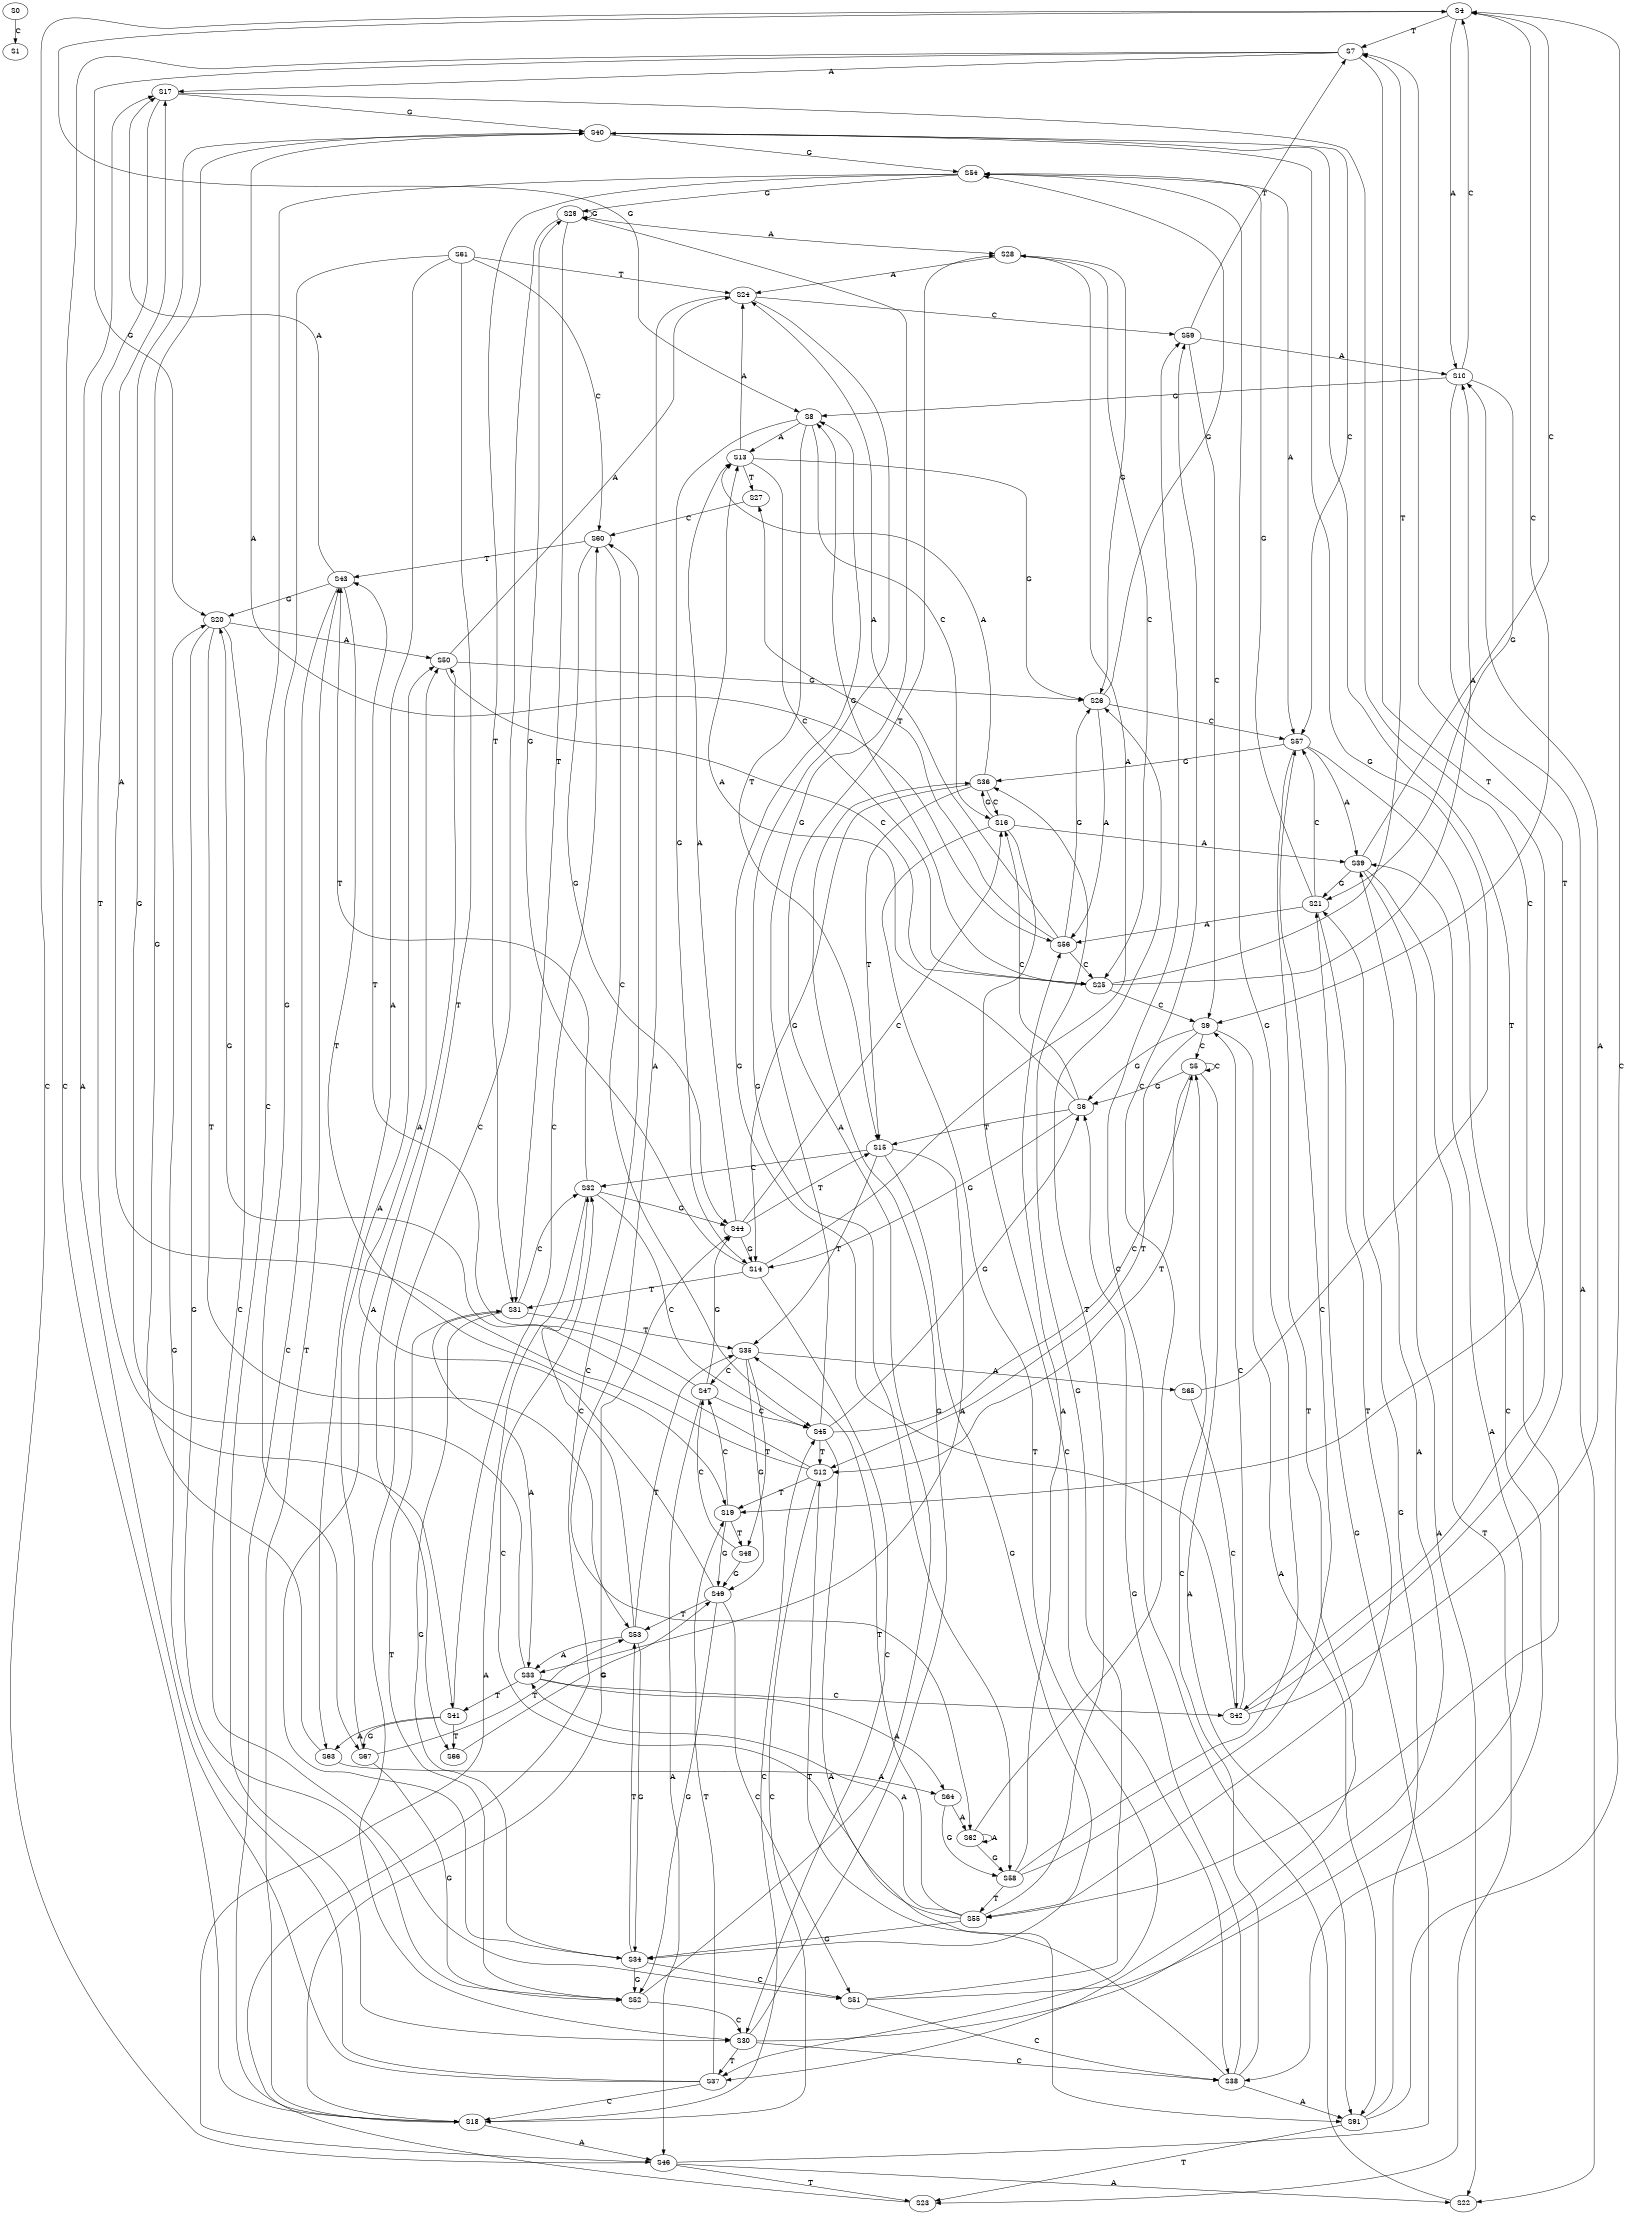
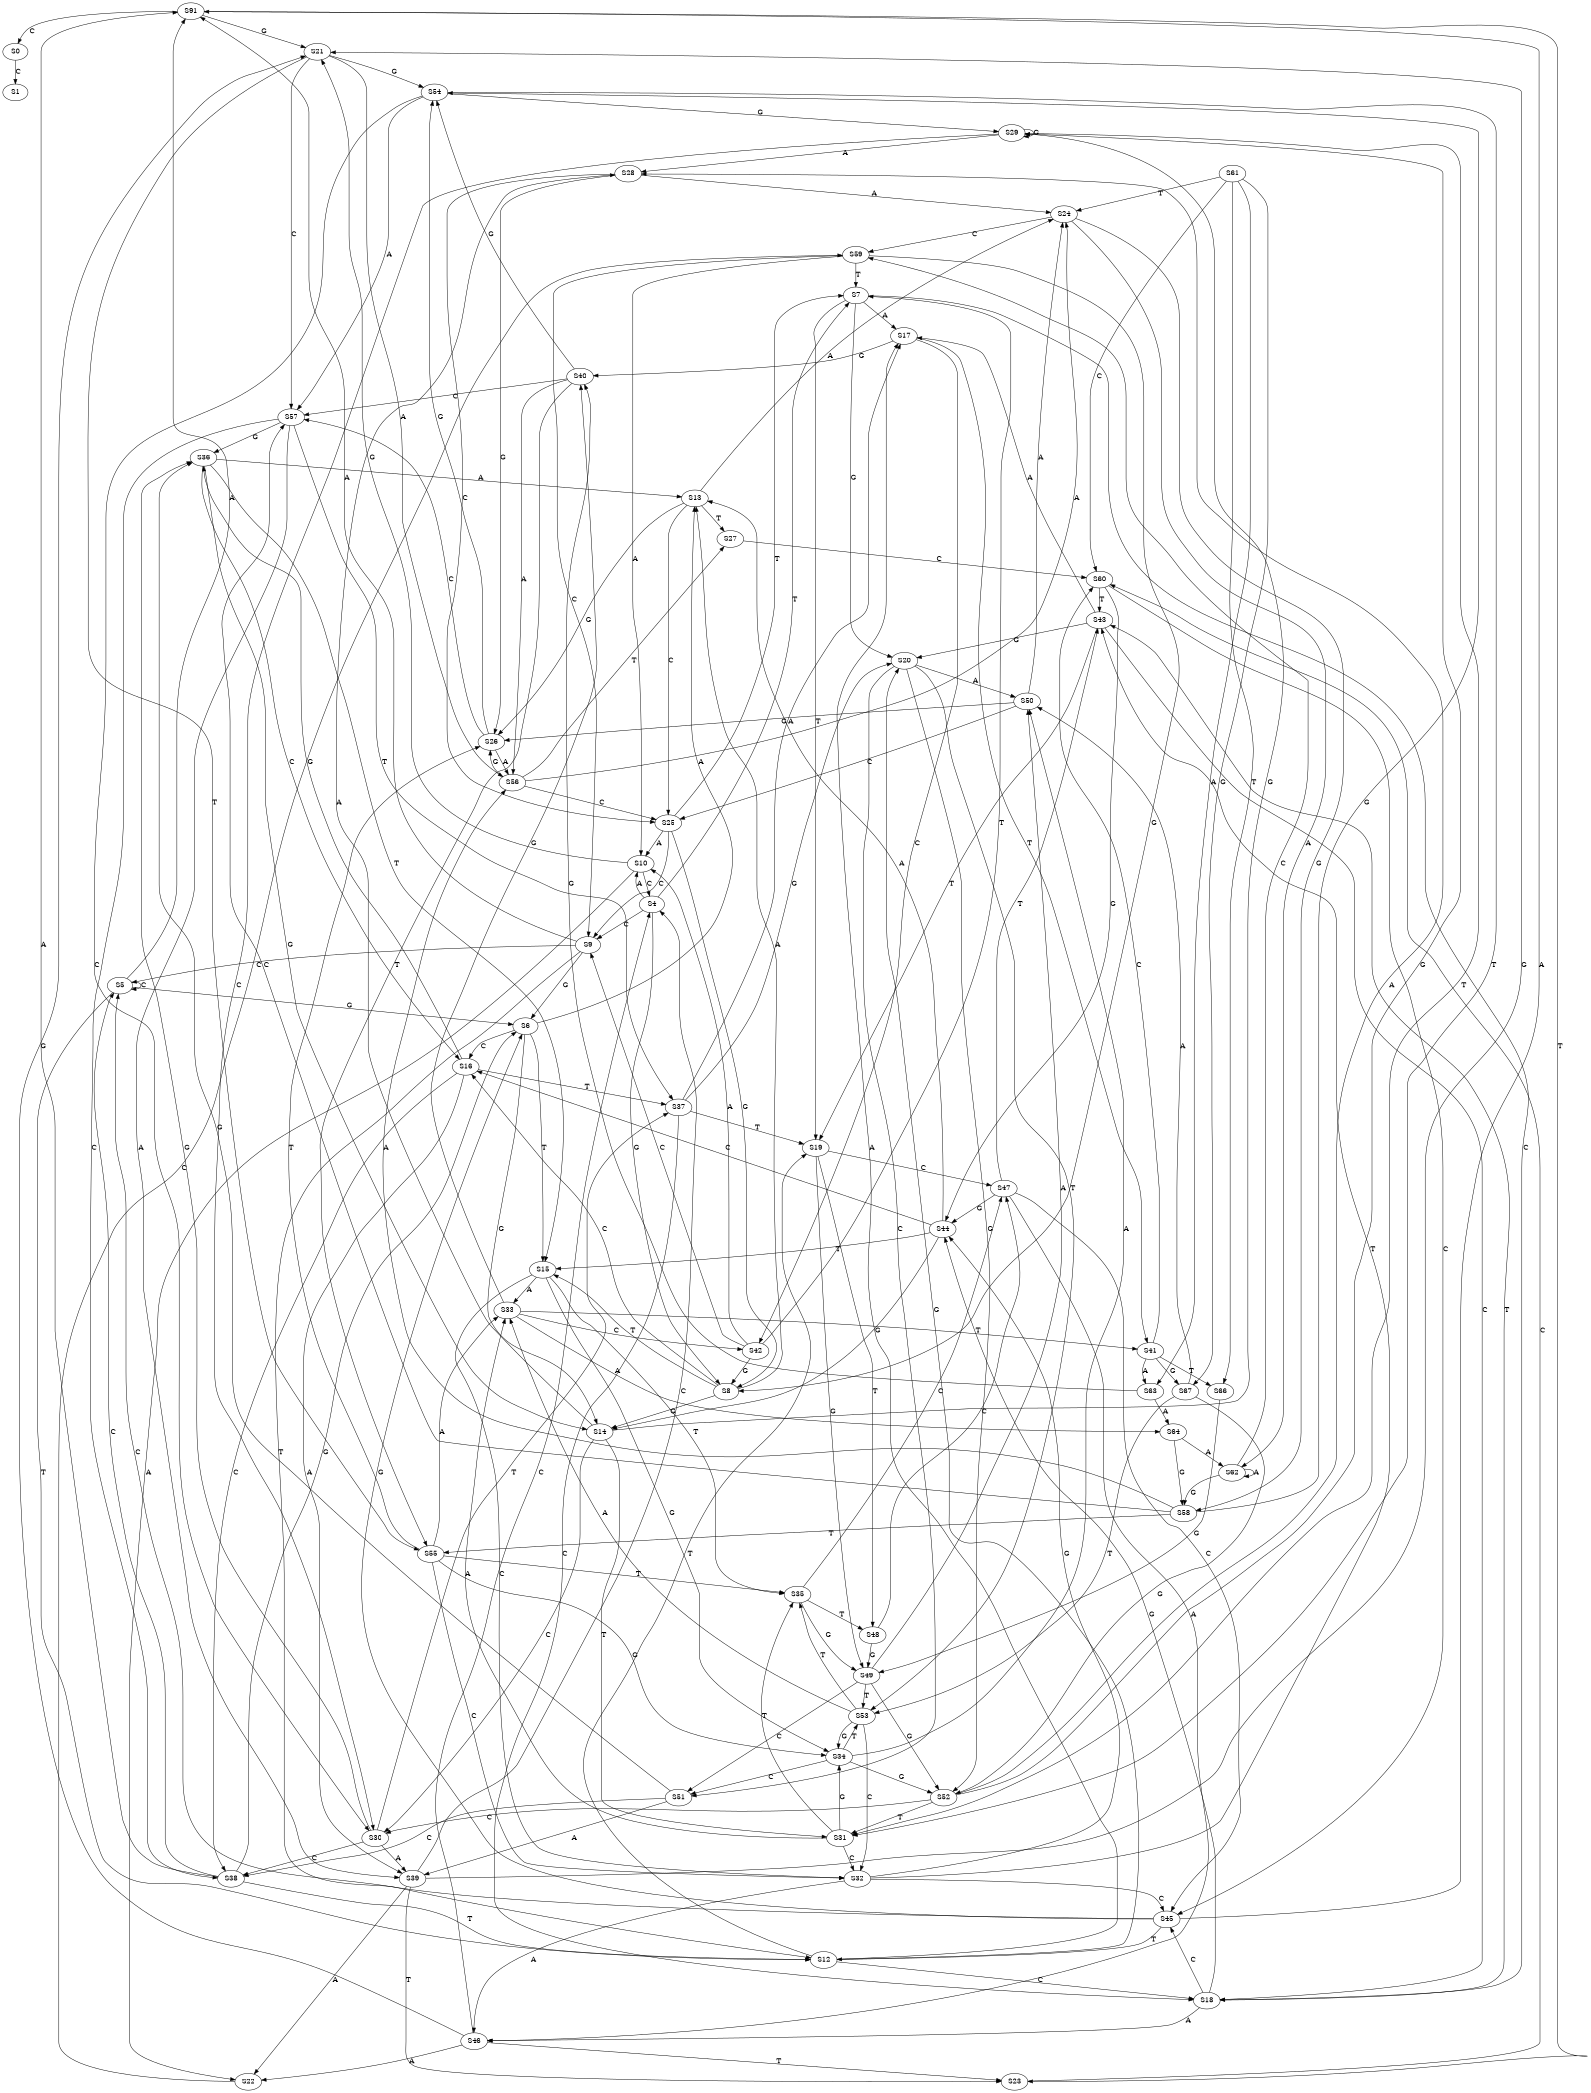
edge "S10" -> "S8": now "S59" -> "S8"
edge "S45" -> "S29": now "S52" -> "S29"
edge "S91" -> "S4": now "S91" -> "S0"
node "S65": removed
